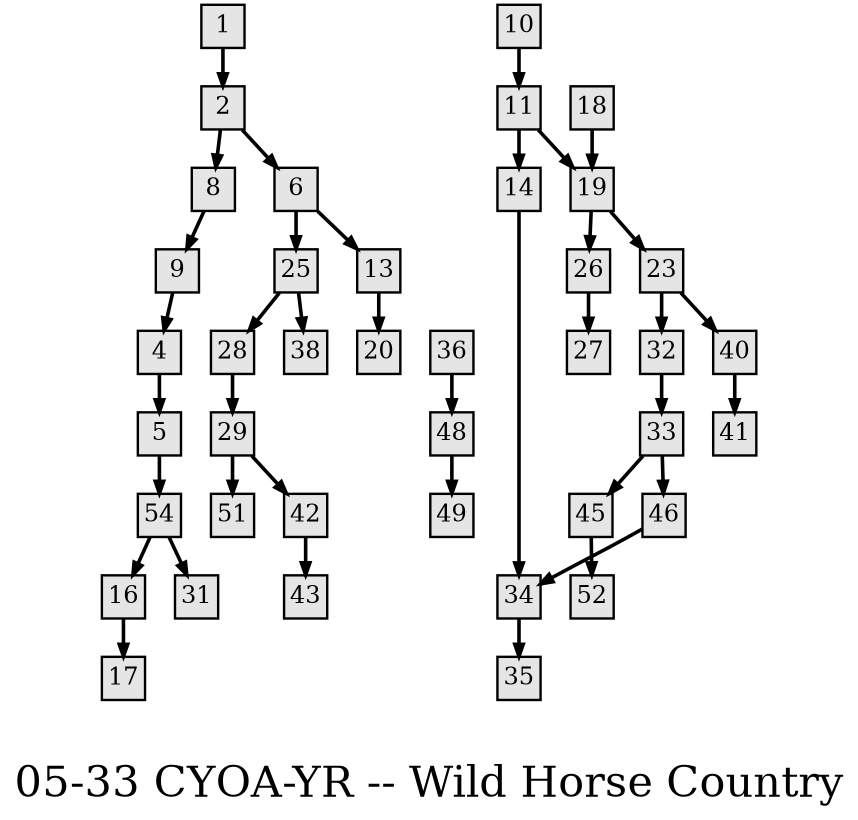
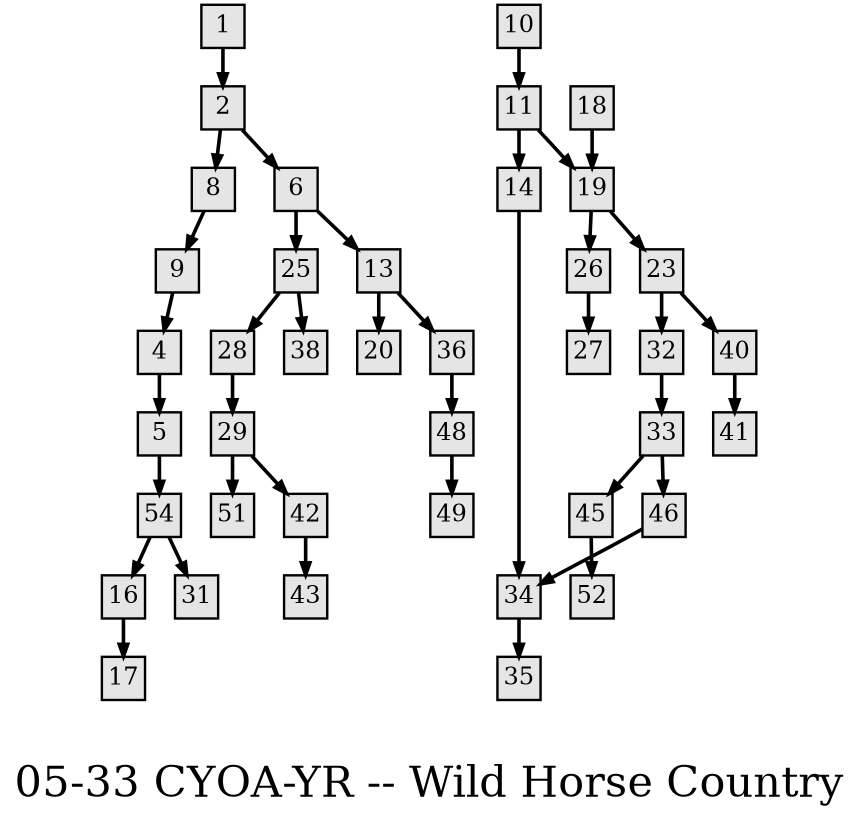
edge "13" -> "36": added
